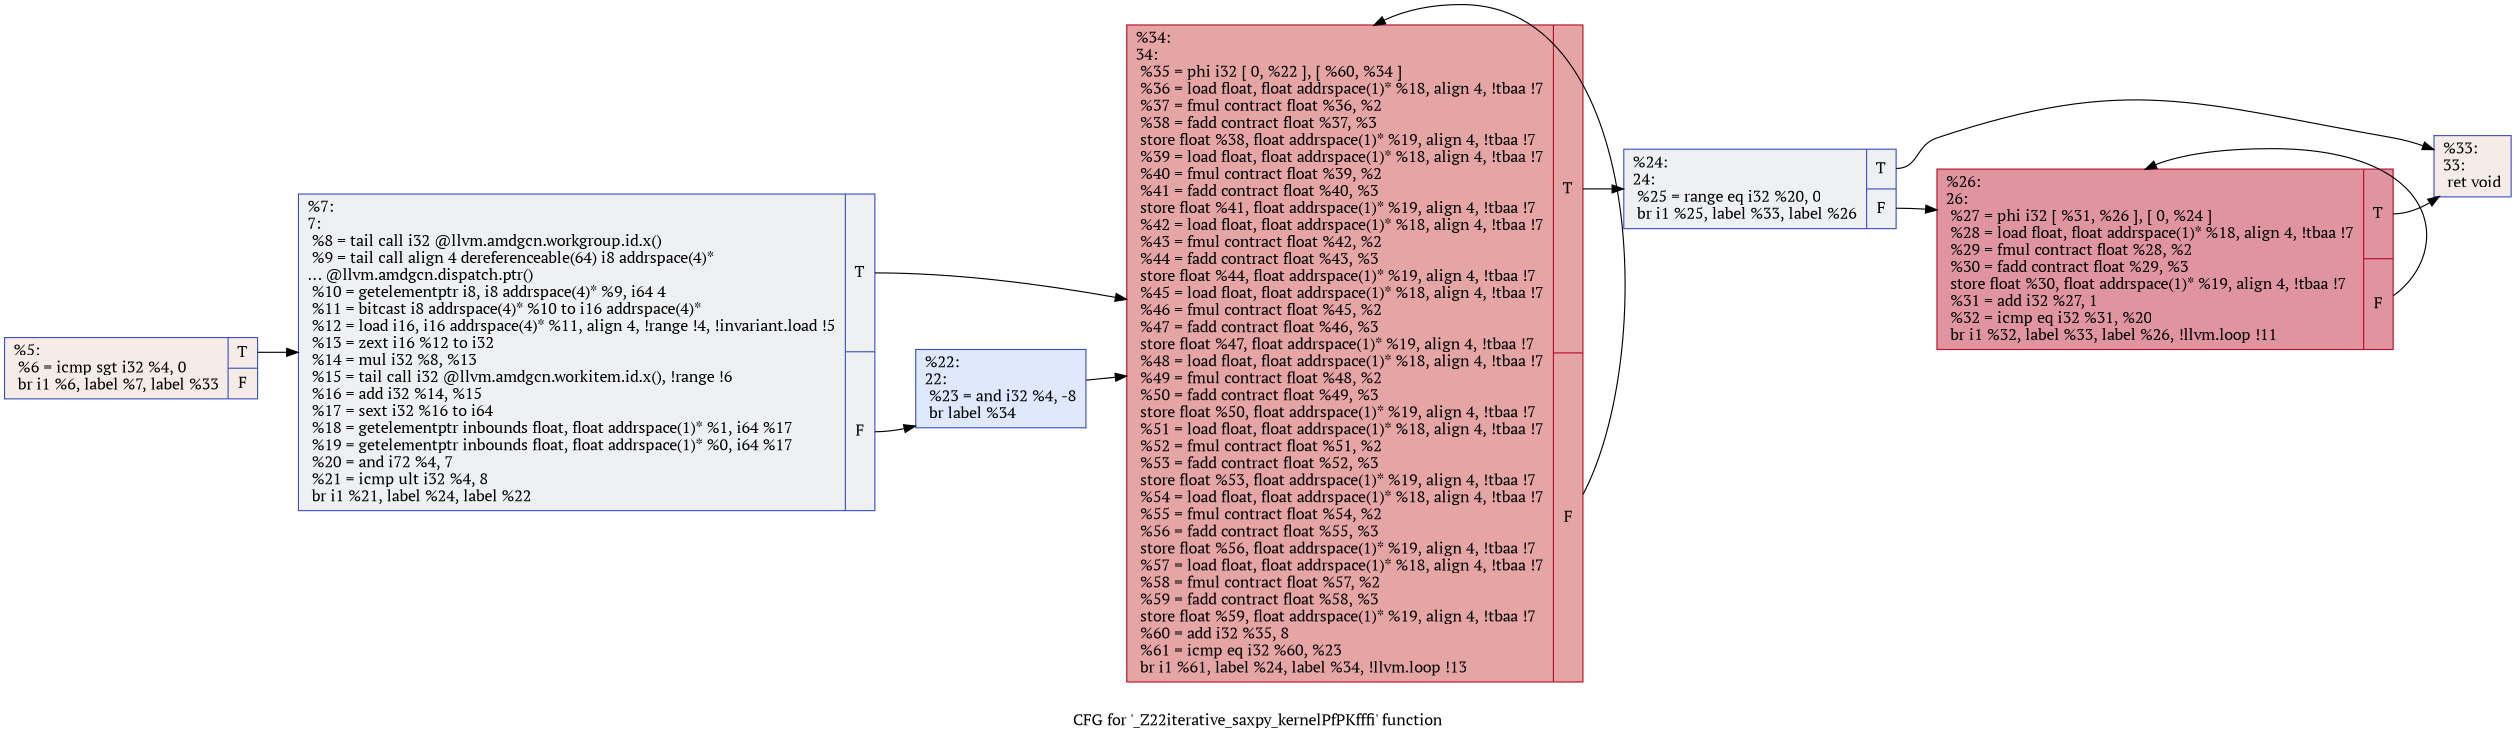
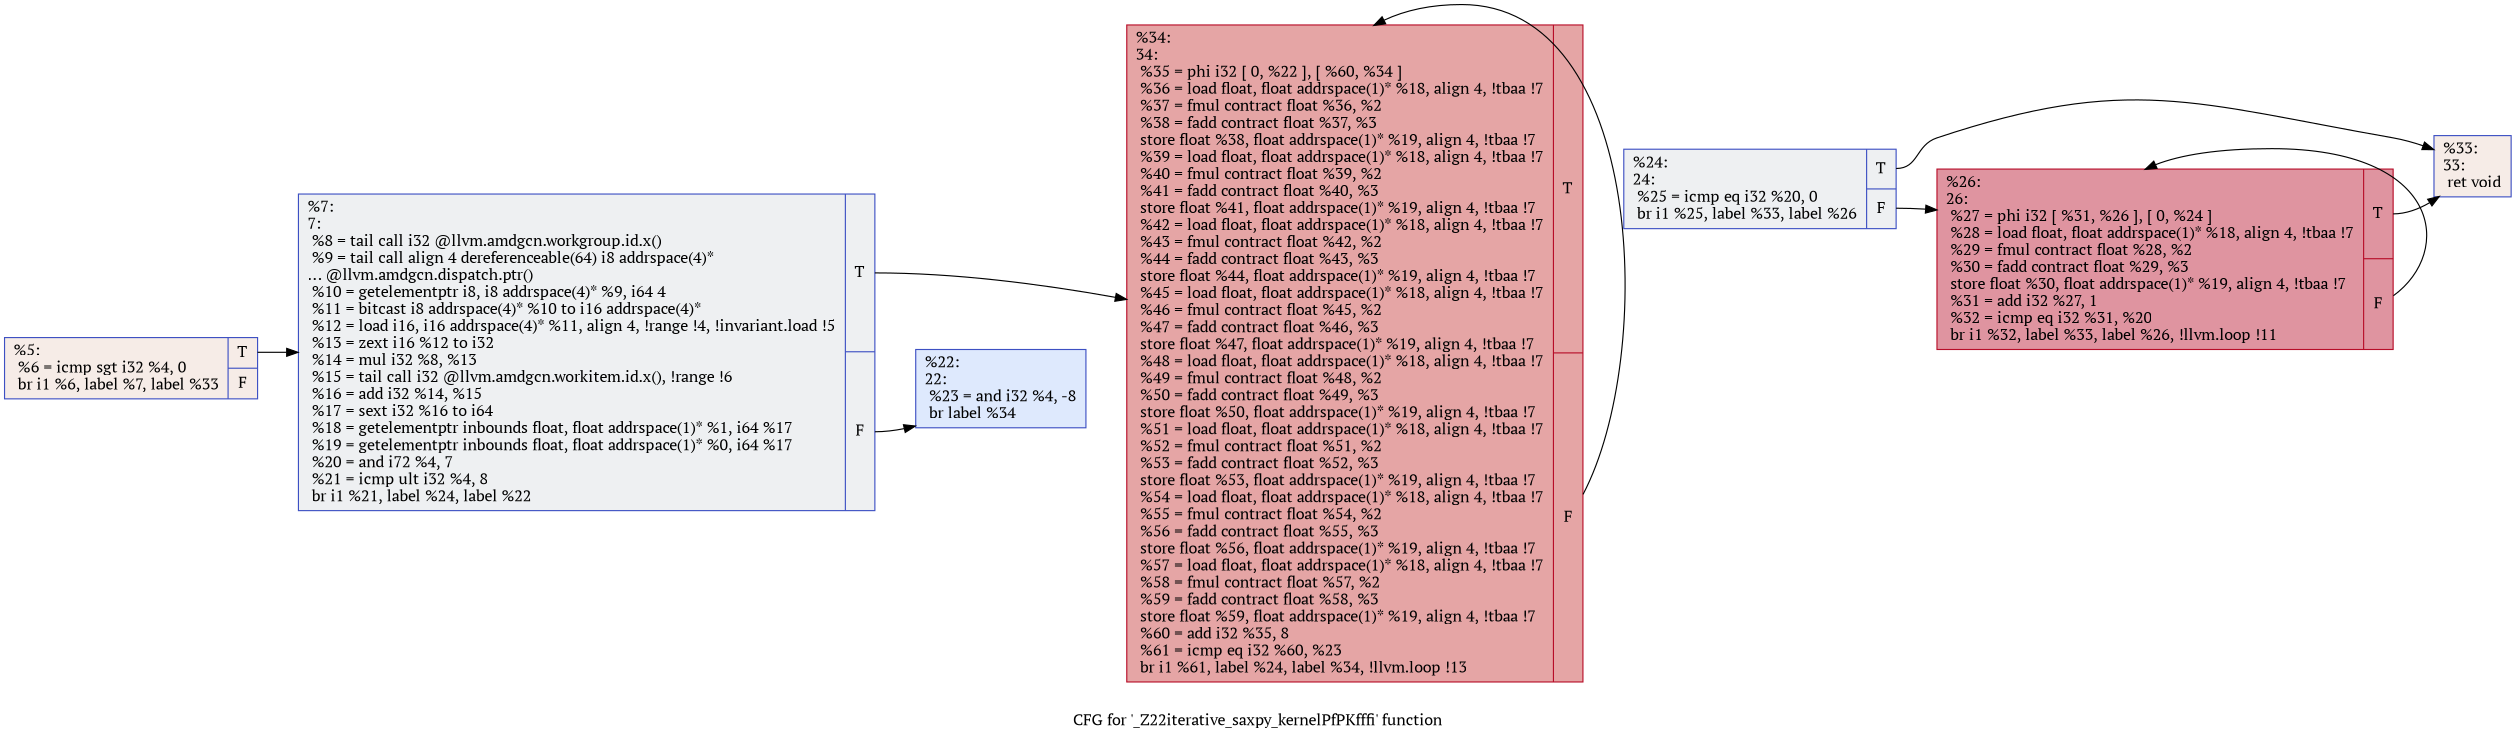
edge "%34:" -> "%24:": removed
node "%24:": text "%25 = range eq i32 %20, 0" -> "%25 = icmp eq i32 %20, 0"
edge "%22:" -> "%34:": removed
